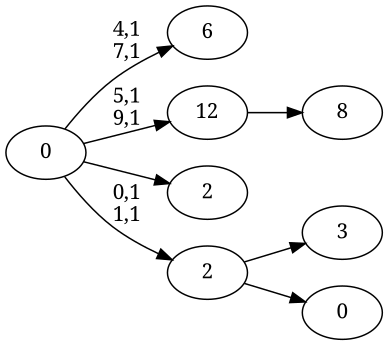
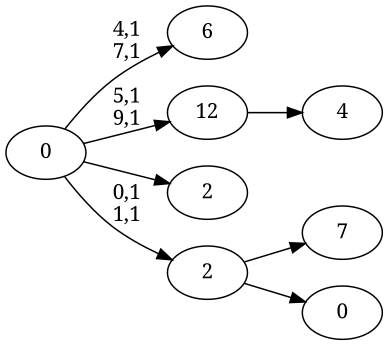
node "8": label "8" -> "4"
node "3": label "3" -> "7"
